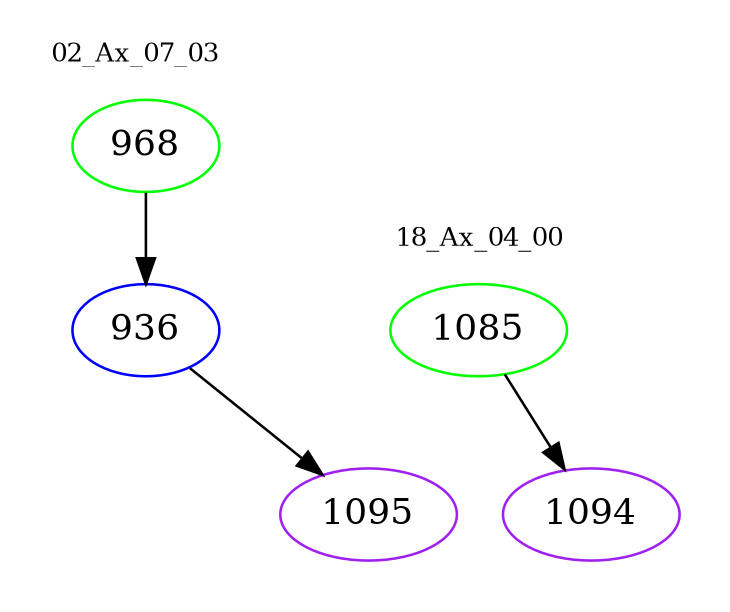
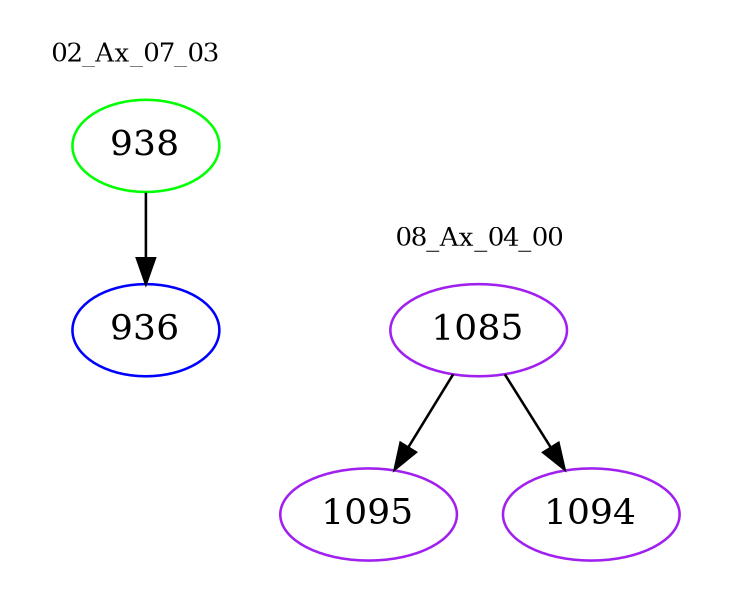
node "968": label "968" -> "938"
cluster "18_Ax_04_00": label "18_Ax_04_00" -> "08_Ax_04_00"
node "1085": color green -> purple
edge "936" -> "1095": now "1085" -> "1095"
